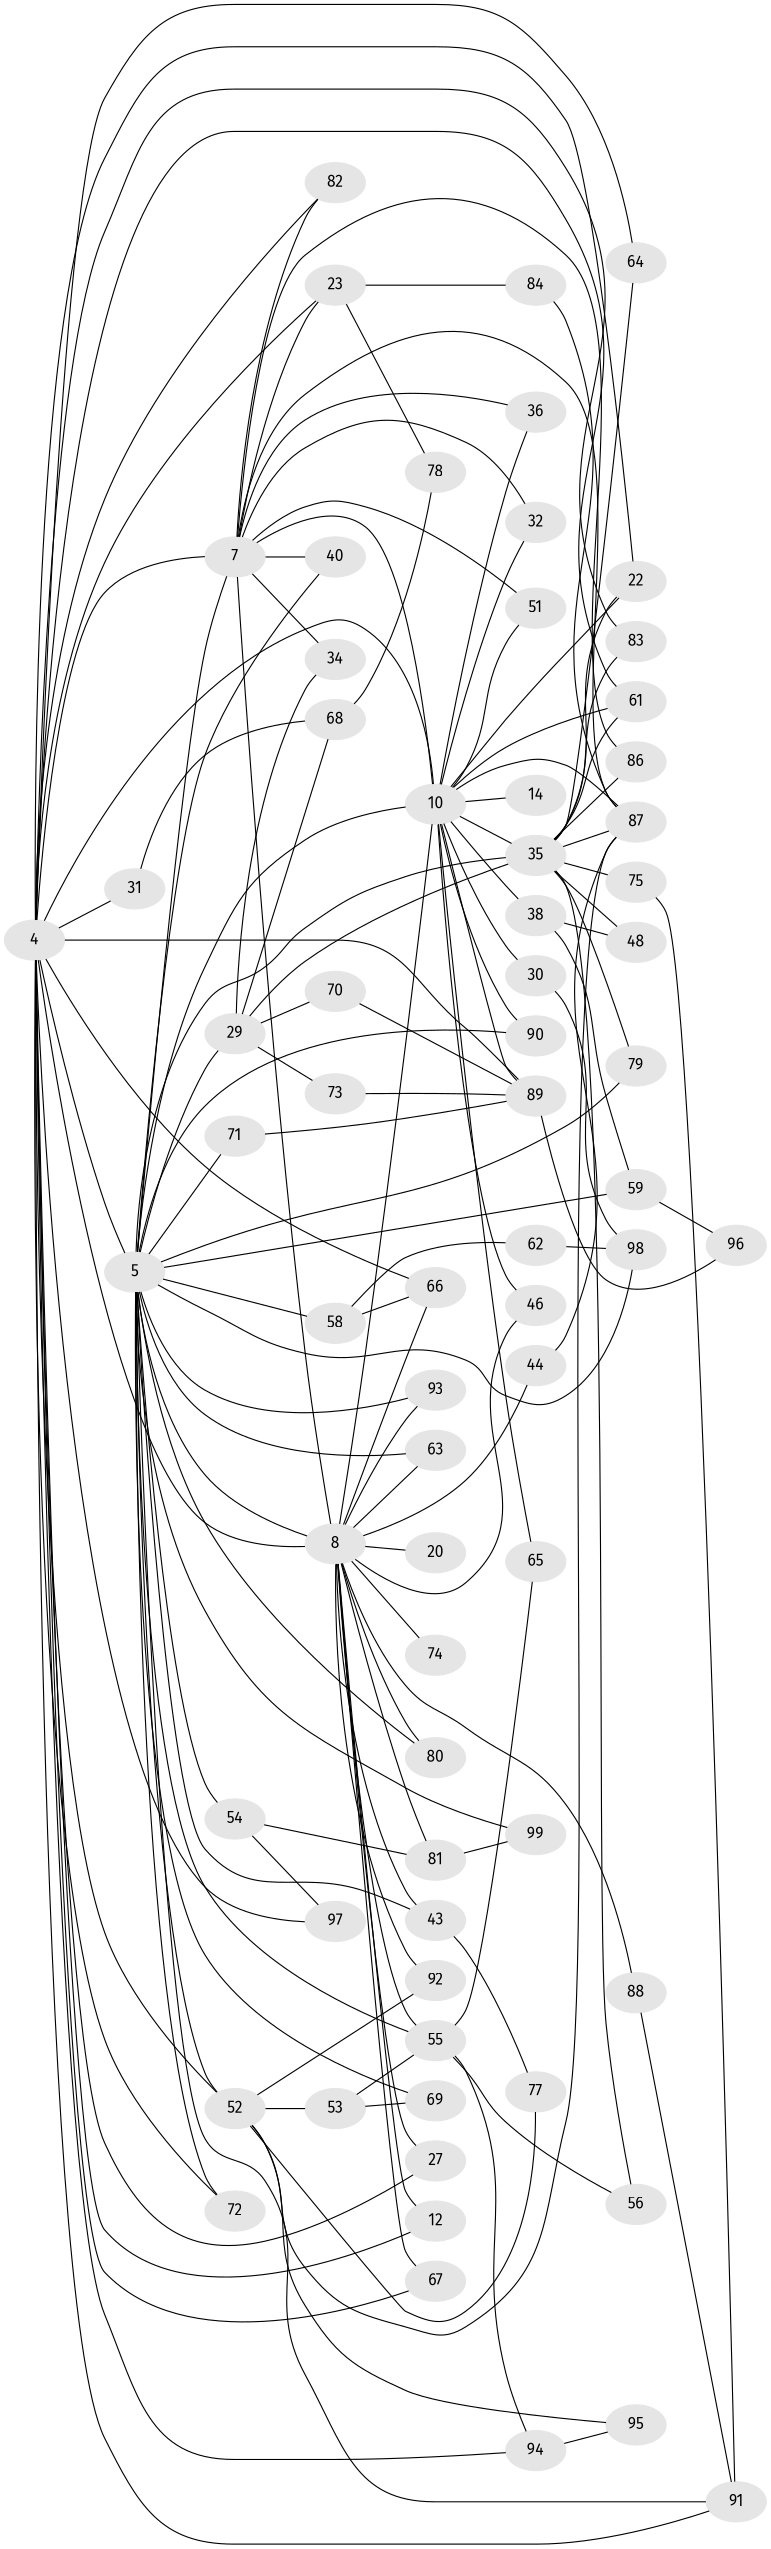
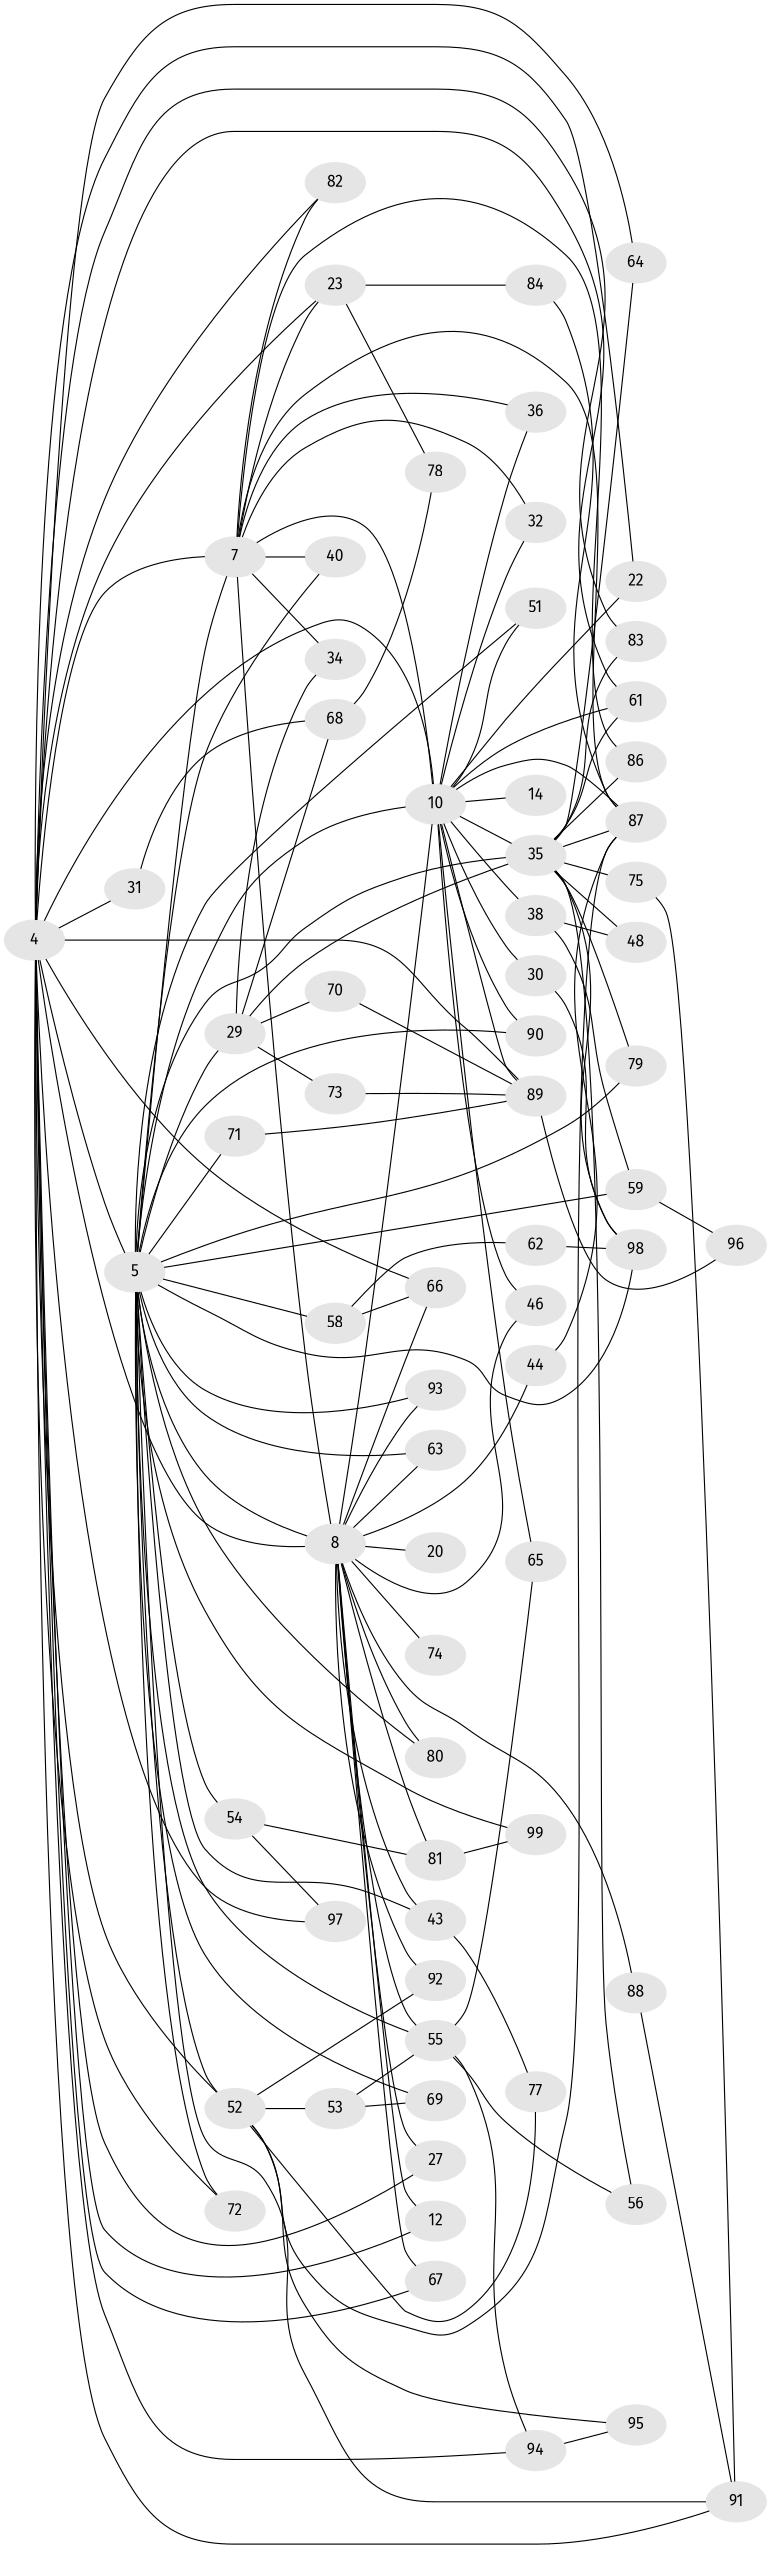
edge "7" -- "51": now "5" -- "51"
edge "22" -- "35": now "98" -- "35"
